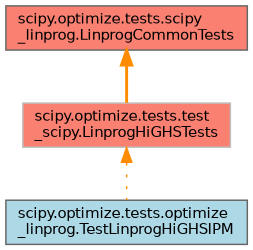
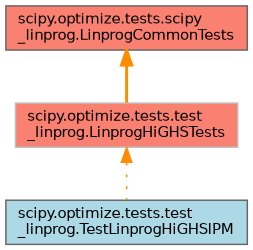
node "scipy.optimize.tests.test _scipy.LinprogHiGHSTests": label "scipy.optimize.tests.test _scipy.LinprogHiGHSTests" -> "scipy.optimize.tests.test _linprog.LinprogHiGHSTests"
node "scipy.optimize.tests.optimize _linprog.TestLinprogHiGHSIPM": label "scipy.optimize.tests.optimize _linprog.TestLinprogHiGHSIPM" -> "scipy.optimize.tests.test _linprog.TestLinprogHiGHSIPM"
